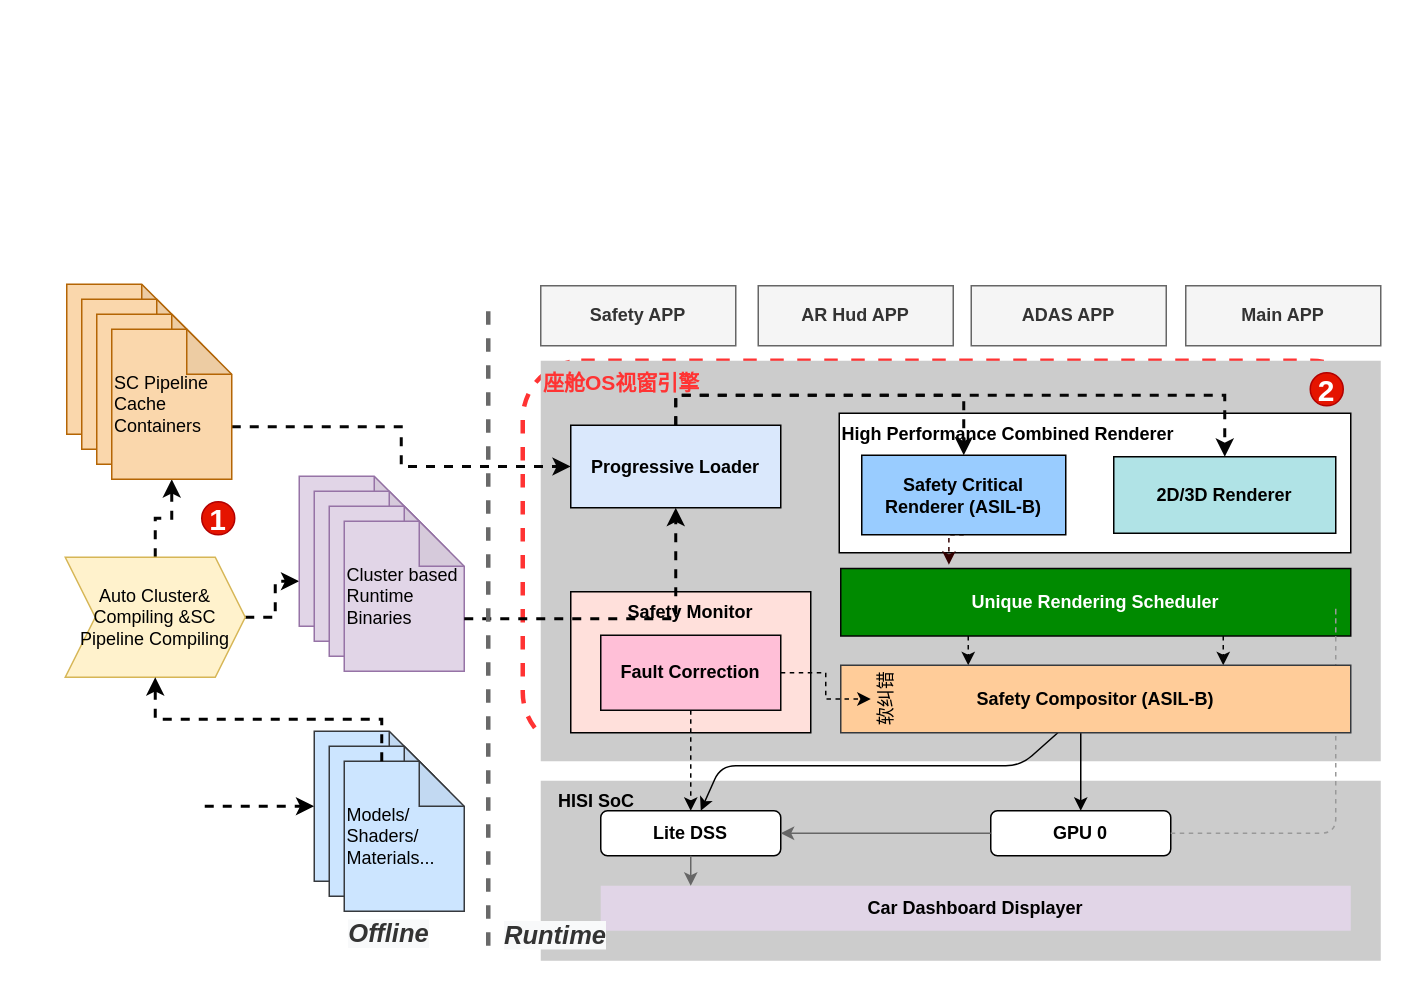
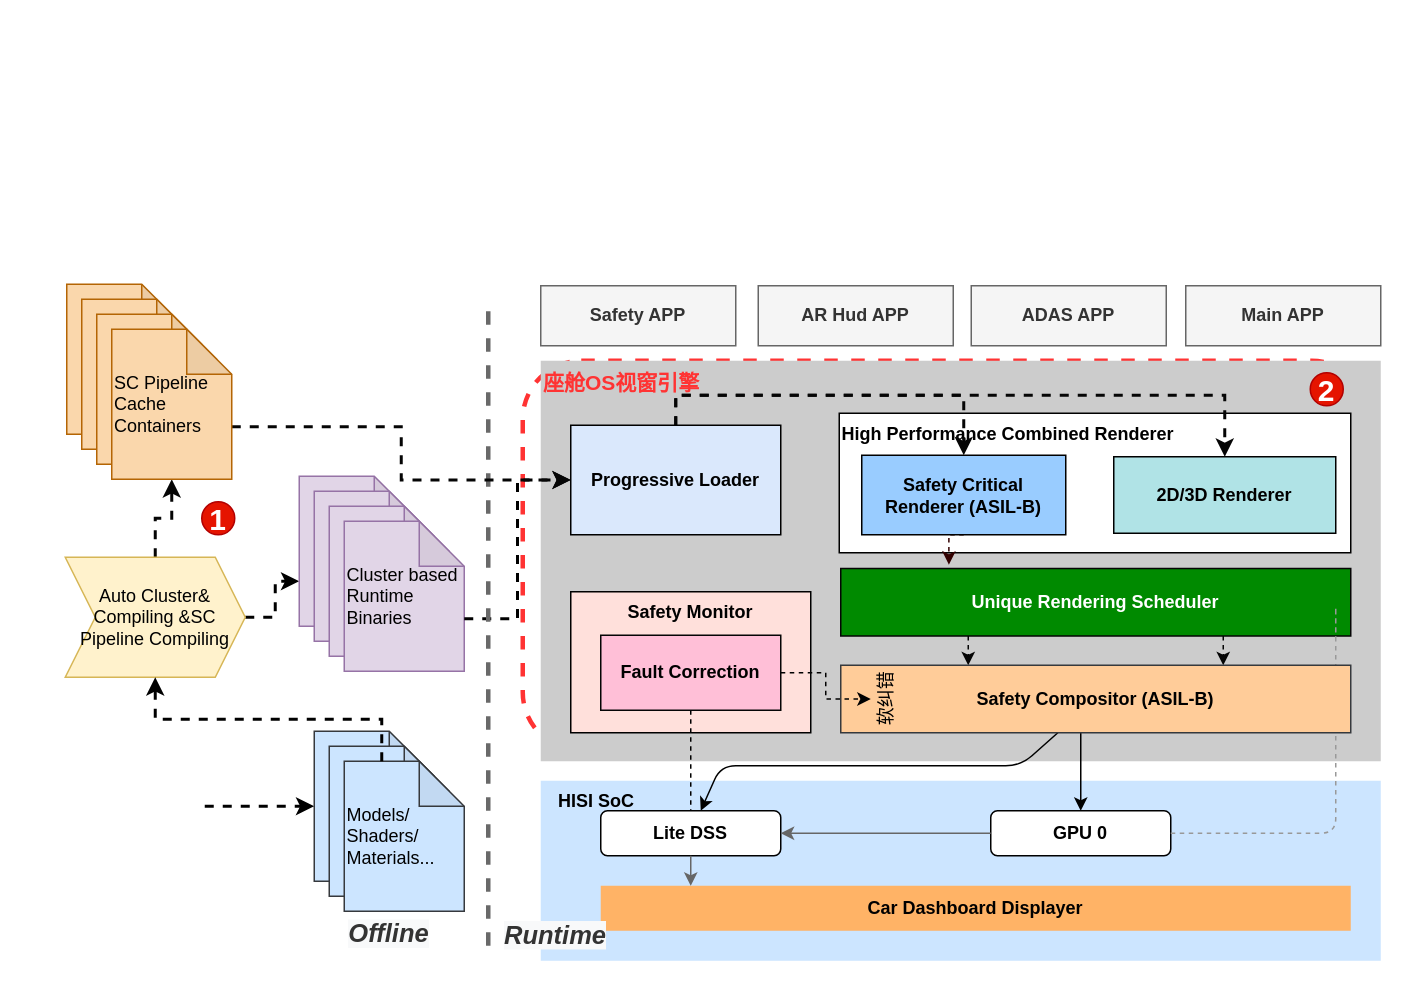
node "Progressive Loader": size 210x83 -> 210x110
edge "Fault Correction" -> "Lite DSS": arrowhead classic -> none
node "HISI SoC": fillcolor #cccccc -> #cce5ff
node "Car Dashboard Displayer": fillcolor #e1d5e7 -> #ffb366
